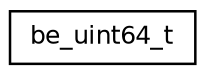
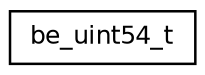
node "be_uint64_t": label "be_uint64_t" -> "be_uint54_t"
